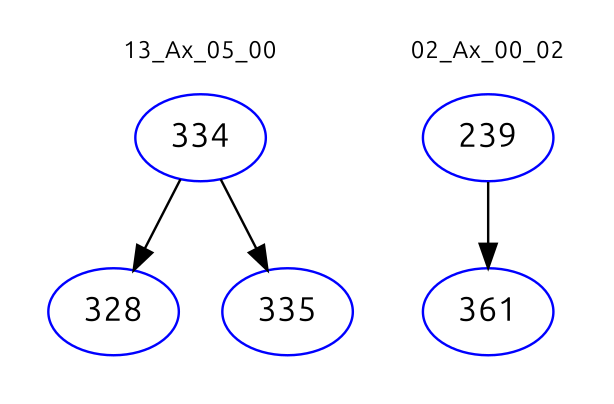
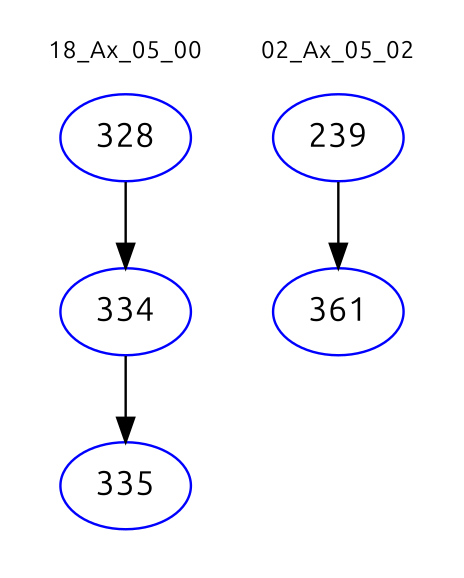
cluster "13_Ax_05_00": label "13_Ax_05_00" -> "18_Ax_05_00"
cluster "02_Ax_00_02": label "02_Ax_00_02" -> "02_Ax_05_02"
edge "334" -> "328": reversed
